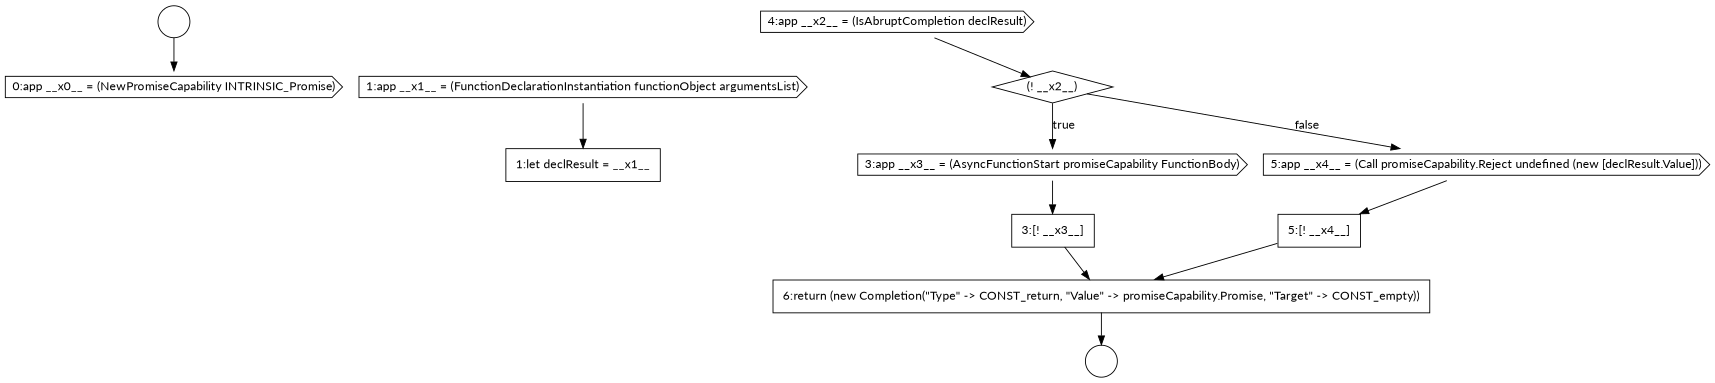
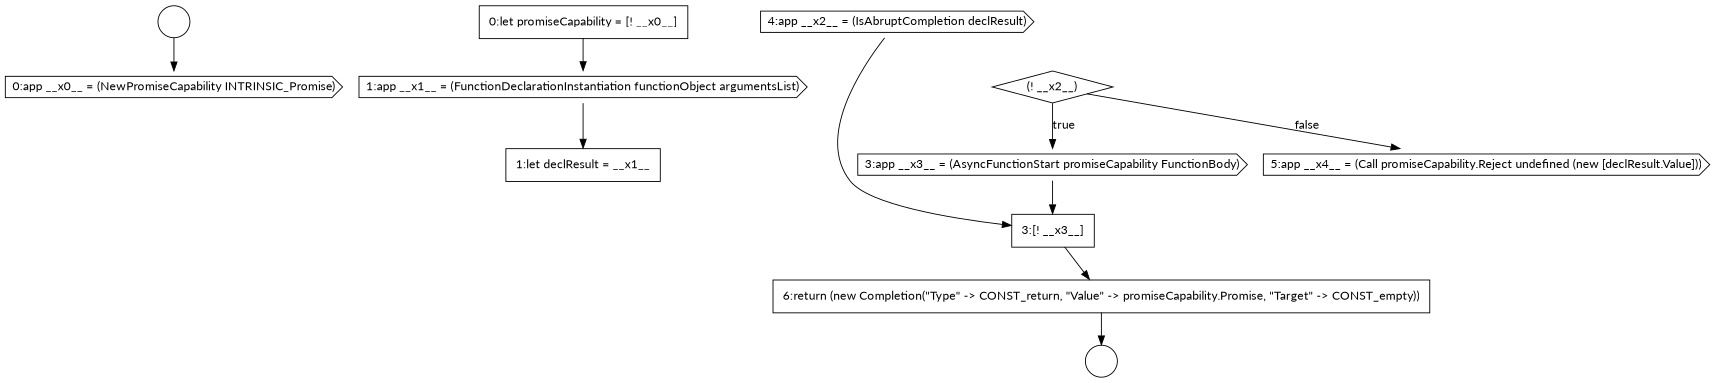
node "0:let promiseCapability = [! __x0__]": added
edge "4:app __x2__ = (IsAbruptCompletion declResult)" -> "(! __x2__)": now "4:app __x2__ = (IsAbruptCompletion declResult)" -> "3:[! __x3__]"
node "5:[! __x4__]": removed
